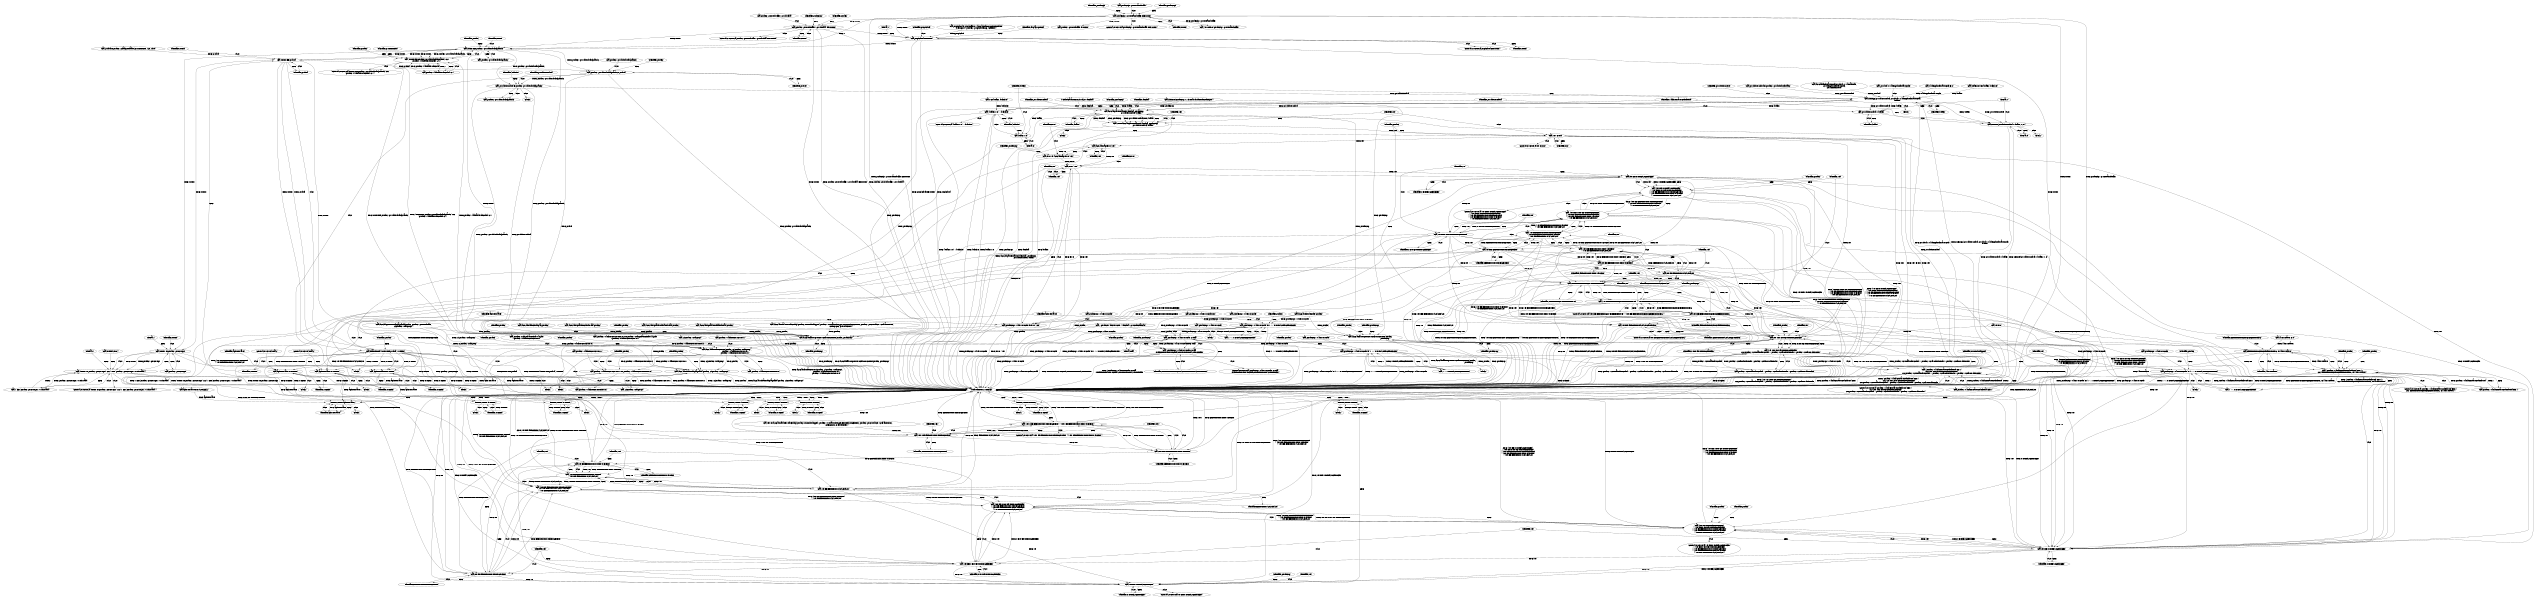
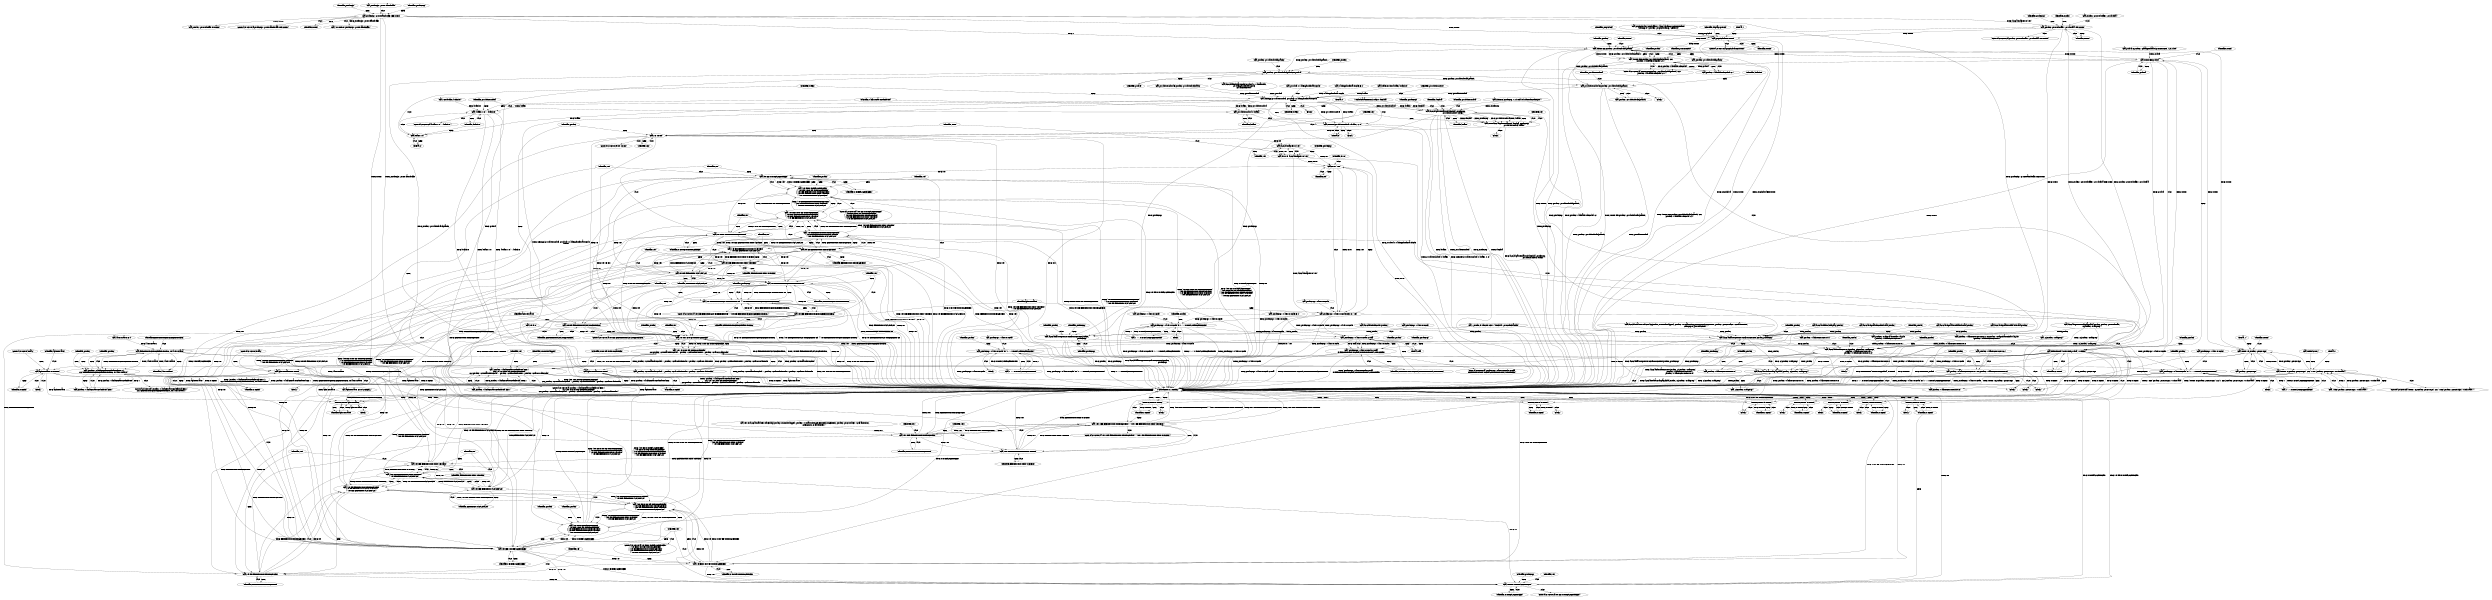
edge "(Call,ps_dec_ip->pv_stream_buffer == NULL)" -> "(Call,ps_dec->ps_out_buffer->pu1_bufs[i] == NULL)": label "DDG: NULL" -> "DDG: ih264d_map_error(ret)"
edge "(Call,error =  ih264d_map_error(ret))" -> "(MethodReturn,WORD32)": added, label "DDG: ih264d_map_error(ret)"
edge "(Call,ih264d_init_decoder(ps_dec))" -> "(Call,ps_dec_op->u4_error_code |= 1 << IVD_INSUFFICIENTDATA)": now "(Call,ps_dec_op->u4_error_code = error | ret)" -> "(Call,ps_dec_op->u4_error_code |= 1 << IVD_INSUFFICIENTDATA)"
edge "(Identifier,i4_err_status)" -> "(Call,ERROR_DANGLING_FIELD_IN_PIC != i4_err_status)": label "AST: " -> "DDG: i4_err_status"
edge "(Return,return api_ret_value;)" -> "(MethodReturn,WORD32)": added, label "DDG: <RET>"
edge "(Call,api_ret_value = IV_SUCCESS)" -> "(Return,return api_ret_value;)": label "DDG: api_ret_value" -> "DDG: ERROR_DANGLING_FIELD_IN_PIC"
